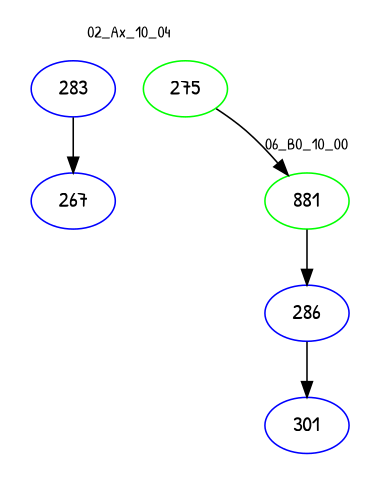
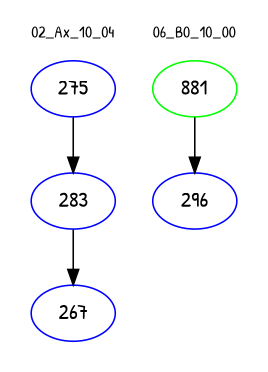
node "275": color green -> blue
edge "275" -> "881": now "275" -> "283"
node "286": label "286" -> "296"
node "301": removed
